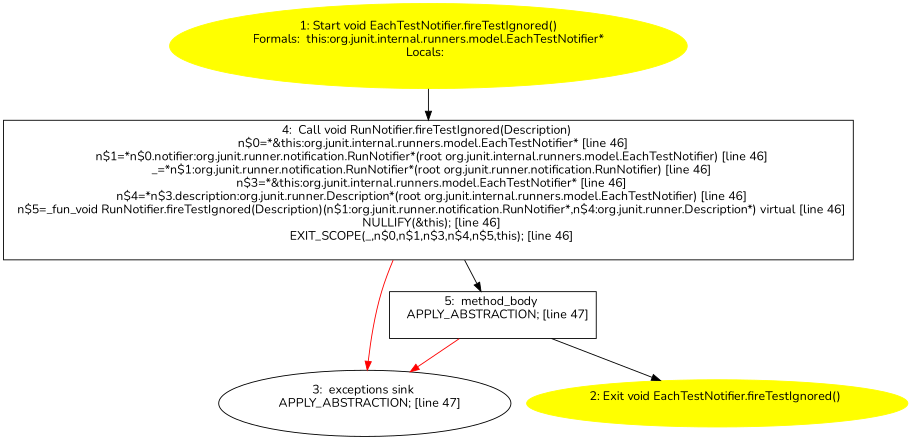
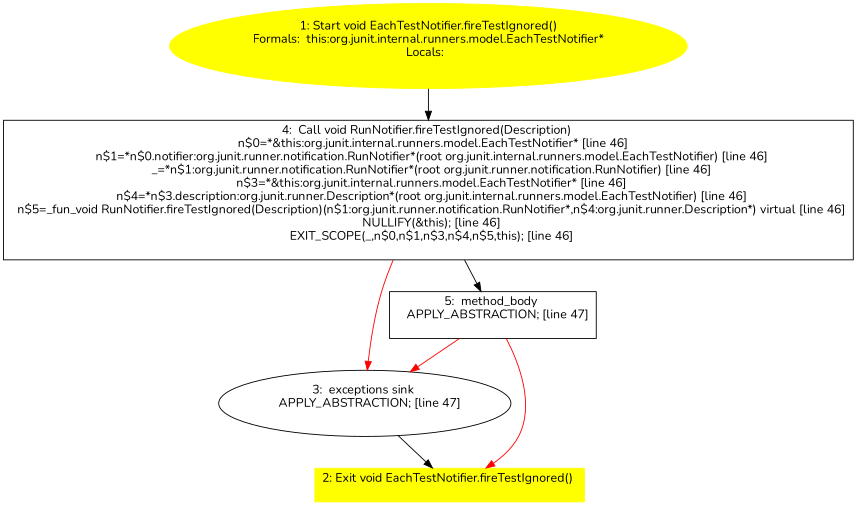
edge "5:  method_body APPLY_ABSTRACTION; [line 47]" -> "2: Exit void EachTestNotifier.fireTestIgnored()": color black -> red
node "2: Exit void EachTestNotifier.fireTestIgnored()": shape ellipse -> box
edge "3:  exceptions sink APPLY_ABSTRACTION; [line 47]" -> "2: Exit void EachTestNotifier.fireTestIgnored()": added
